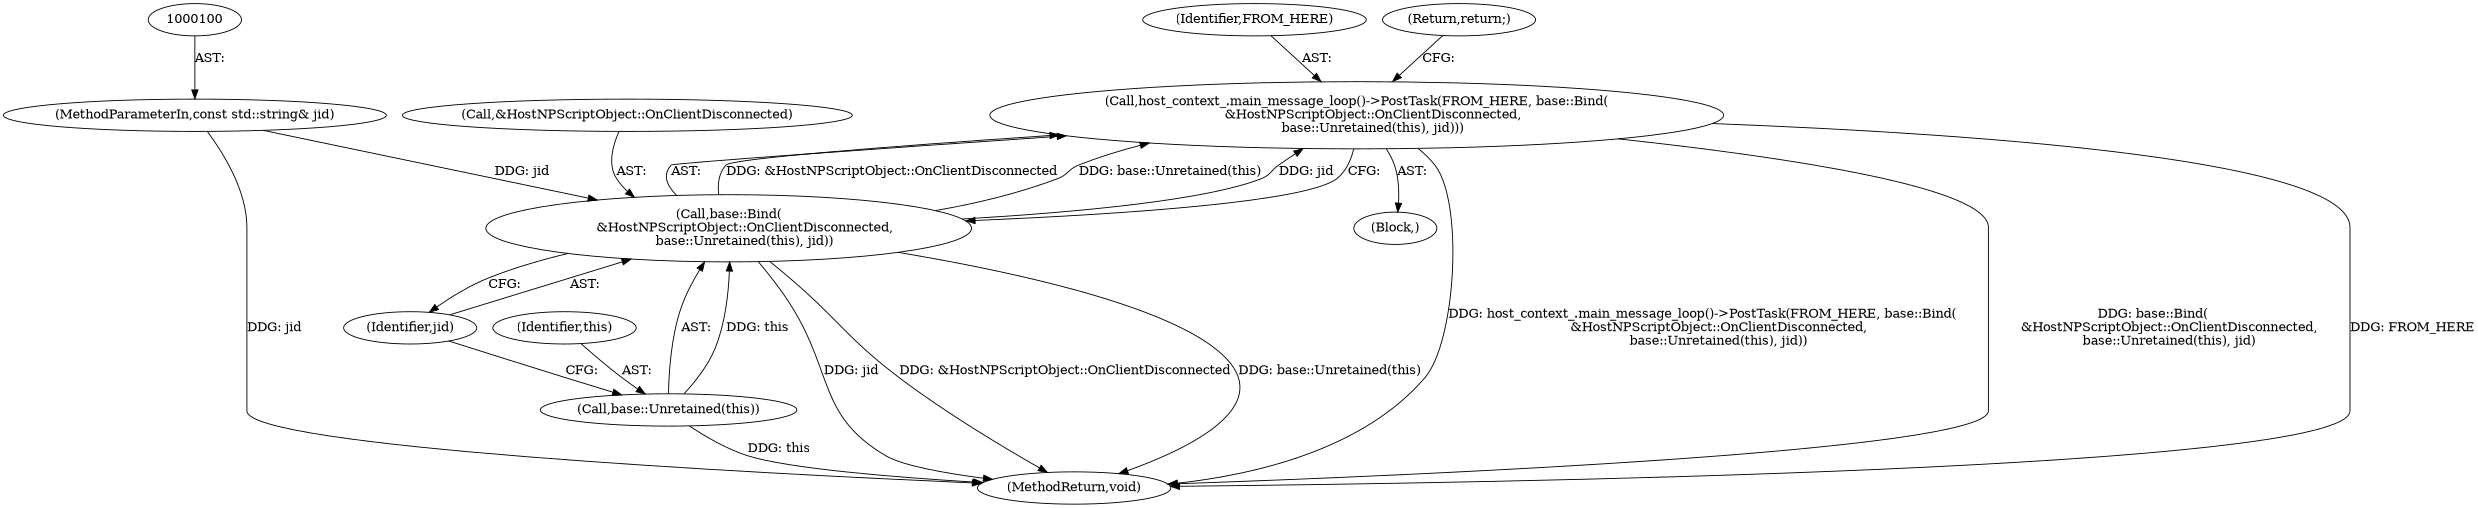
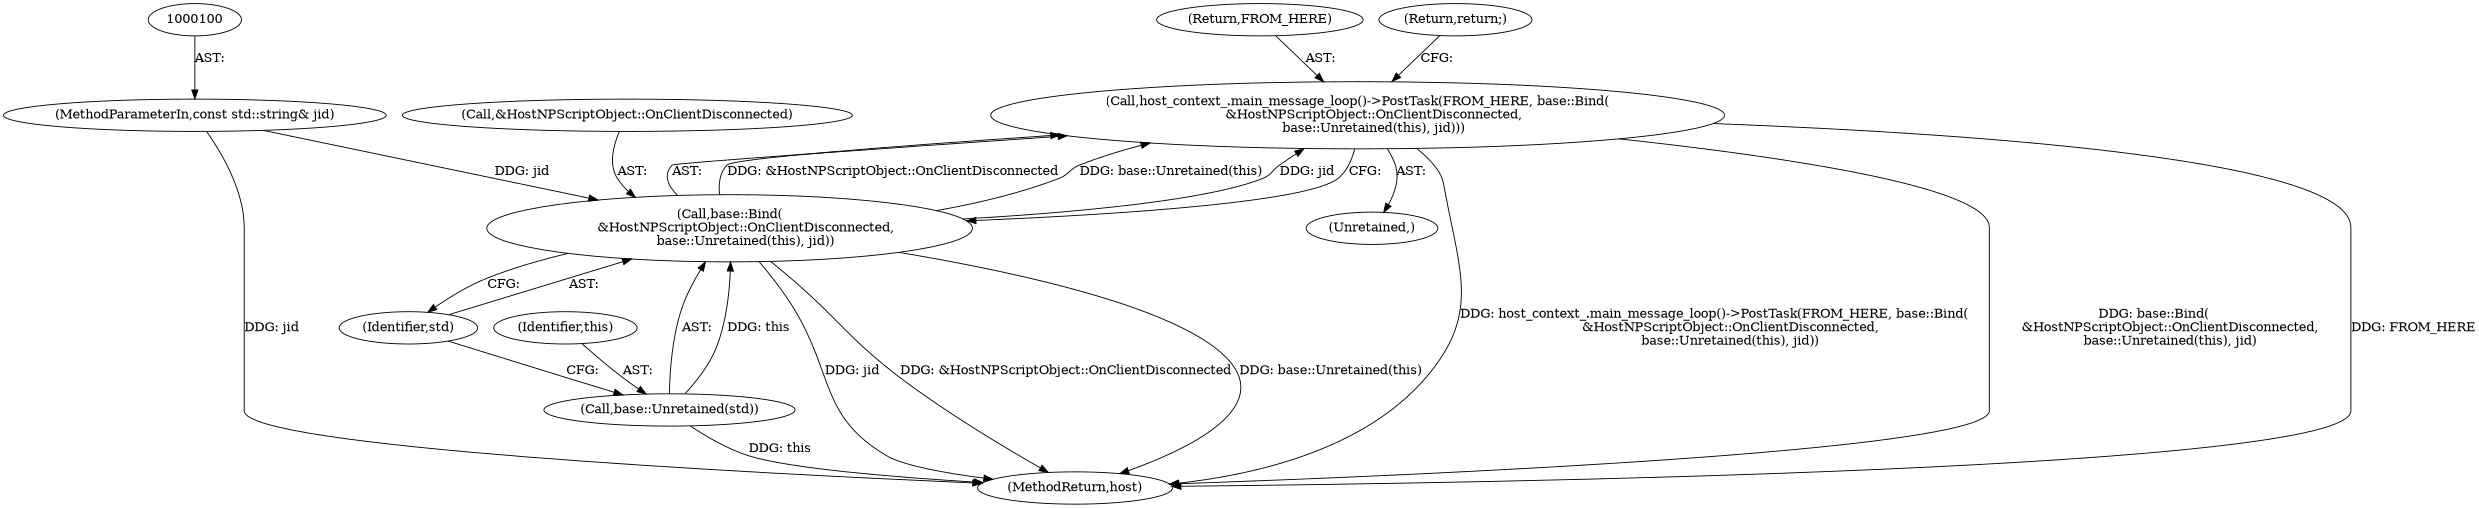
node "(Identifier,FROM_HERE)": label "(Identifier,FROM_HERE)" -> "(Return,FROM_HERE)"
node "(Block,)": label "(Block,)" -> "(Unretained,)"
node "(Identifier,jid)": label "(Identifier,jid)" -> "(Identifier,std)"
node "(Call,base::Unretained(this))": label "(Call,base::Unretained(this))" -> "(Call,base::Unretained(std))"
node "(MethodReturn,void)": label "(MethodReturn,void)" -> "(MethodReturn,host)"
